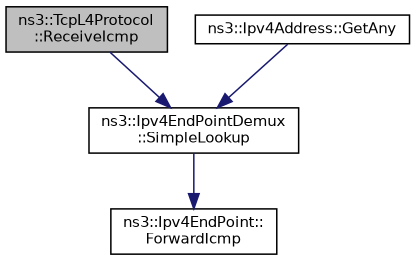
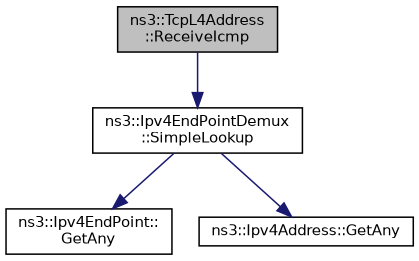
node "ns3::TcpL4Protocol ::ReceiveIcmp": label "ns3::TcpL4Protocol ::ReceiveIcmp" -> "ns3::TcpL4Address ::ReceiveIcmp"
edge "ns3::Ipv4Address::GetAny" -> "ns3::Ipv4EndPointDemux ::SimpleLookup": reversed
node "ns3::Ipv4EndPoint:: ForwardIcmp": label "ns3::Ipv4EndPoint:: ForwardIcmp" -> "ns3::Ipv4EndPoint:: GetAny"
